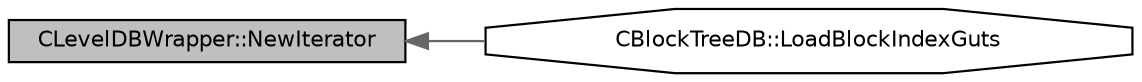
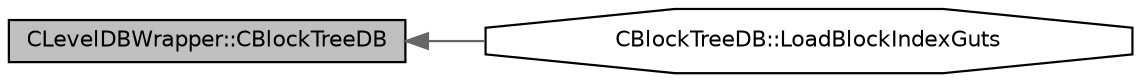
node "CLevelDBWrapper::NewIterator": label "CLevelDBWrapper::NewIterator" -> "CLevelDBWrapper::CBlockTreeDB"
